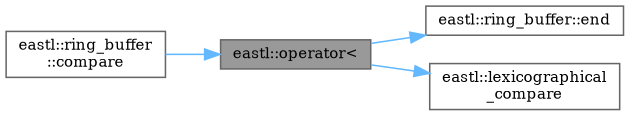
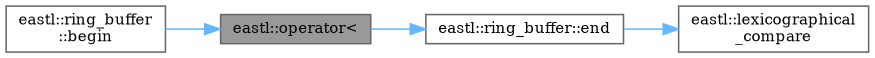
node "eastl::ring_buffer ::compare": label "eastl::ring_buffer ::compare" -> "eastl::ring_buffer ::begin"
edge "eastl::operator<" -> "eastl::lexicographical _compare": now "eastl::ring_buffer::end" -> "eastl::lexicographical _compare"
